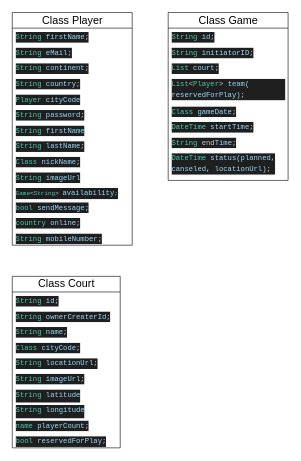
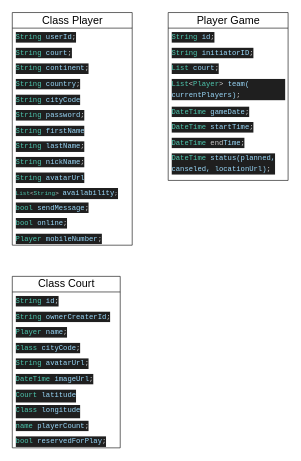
node "Class Game": label "Class Game" -> "Player Game"
node "String firstName;": label "String firstName;" -> "String userId;"
node "String eMail;": label "String eMail;" -> "String court;"
node "List<Player> team( reservedForPlay);": label "List<Player> team( reservedForPlay);" -> "List<Player> team( currentPlayers);"
node "Player cityCode": label "Player cityCode" -> "String cityCode"
node "Class gameDate;": label "Class gameDate;" -> "DateTime gameDate;"
node "String endTime;": label "String endTime;" -> "DateTime endTime;"
node "Class nickName;": label "Class nickName;" -> "String nickName;"
node "String imageUrl": label "String imageUrl" -> "String avatarUrl"
node "Game<String> availability;": label "Game<String> availability;" -> "List<String> availability;"
node "country online;": label "country online;" -> "bool online;"
node "String mobileNumber;": label "String mobileNumber;" -> "Player mobileNumber;"
node "String name;": label "String name;" -> "Player name;"
node "String locationUrl;": label "String locationUrl;" -> "String avatarUrl;"
node "String imageUrl;": label "String imageUrl;" -> "DateTime imageUrl;"
node "String latitude ;": label "String latitude ;" -> "Court latitude ;"
node "String longitude ;": label "String longitude ;" -> "Class longitude ;"
